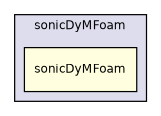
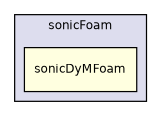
cluster "sonicDyMFoam": label "sonicDyMFoam" -> "sonicFoam"
